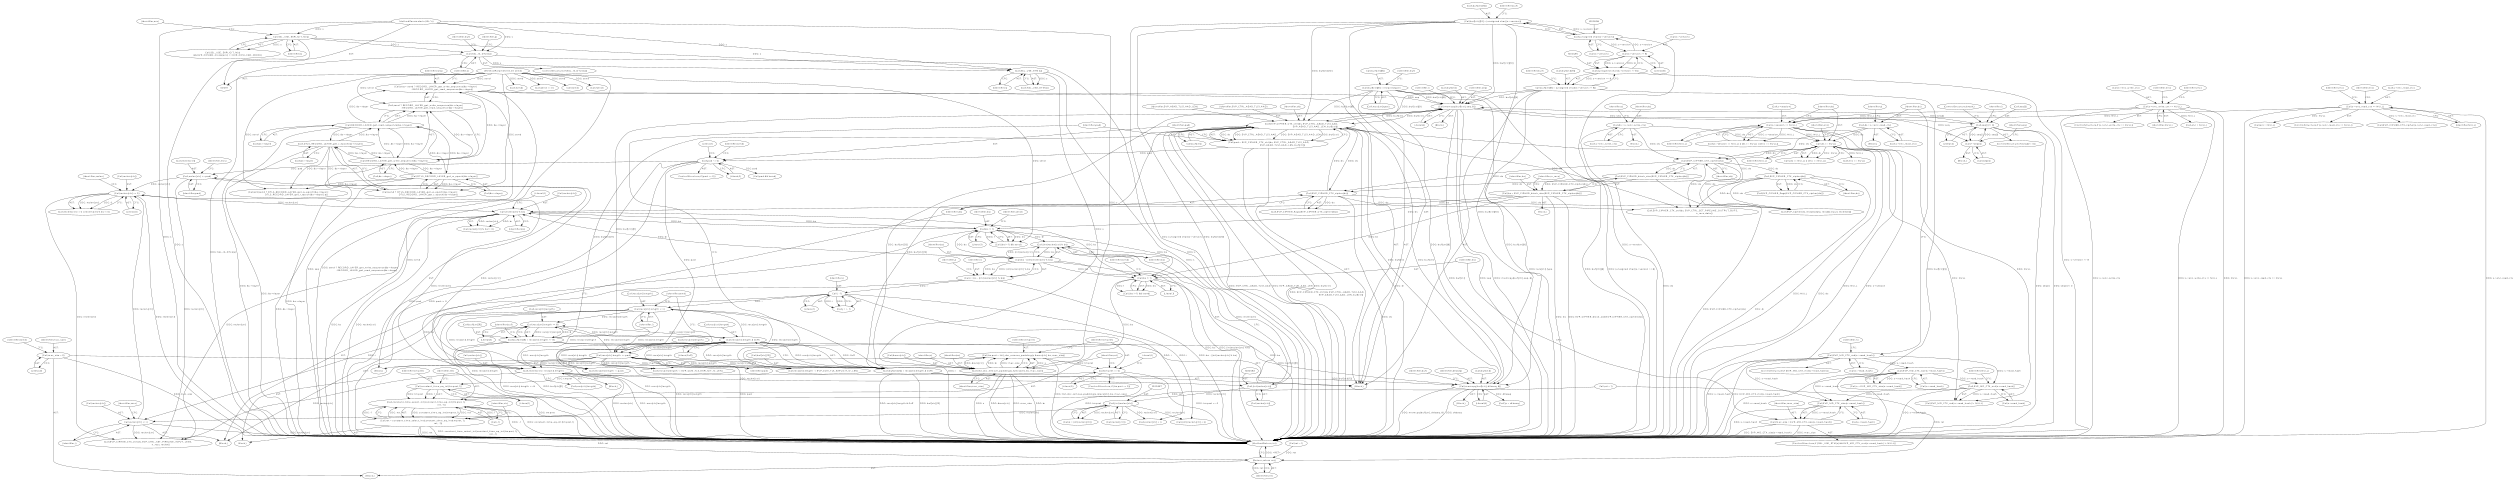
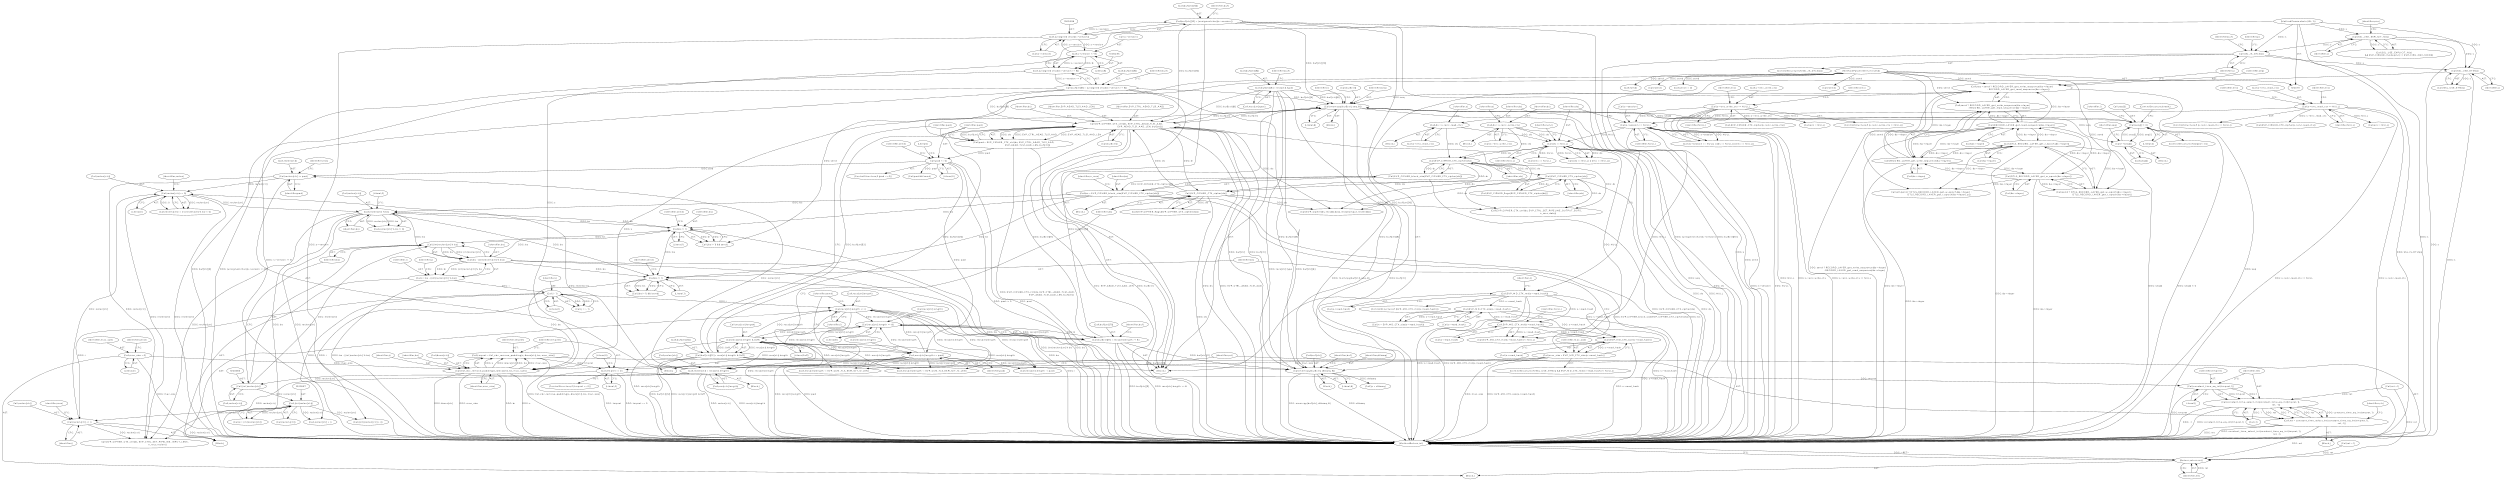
node "(Call,EVP_CIPHER_CTX_cipher(s->enc_write_ctx))": added
edge "(Call,recs[ctr].length += pad)" -> "(Call,buf[ctr][12] = recs[ctr].length & 0xff)": now "(Call,recs[ctr].length += pad)" -> "(Call,recs[ctr].length += i)"
edge "(Call,mac_size = EVP_MD_CTX_size(s->read_hash))" -> "(Call,tls1_cbc_remove_padding(s, &recs[ctr], bs, mac_size))": added, label "DDG: mac_size"
